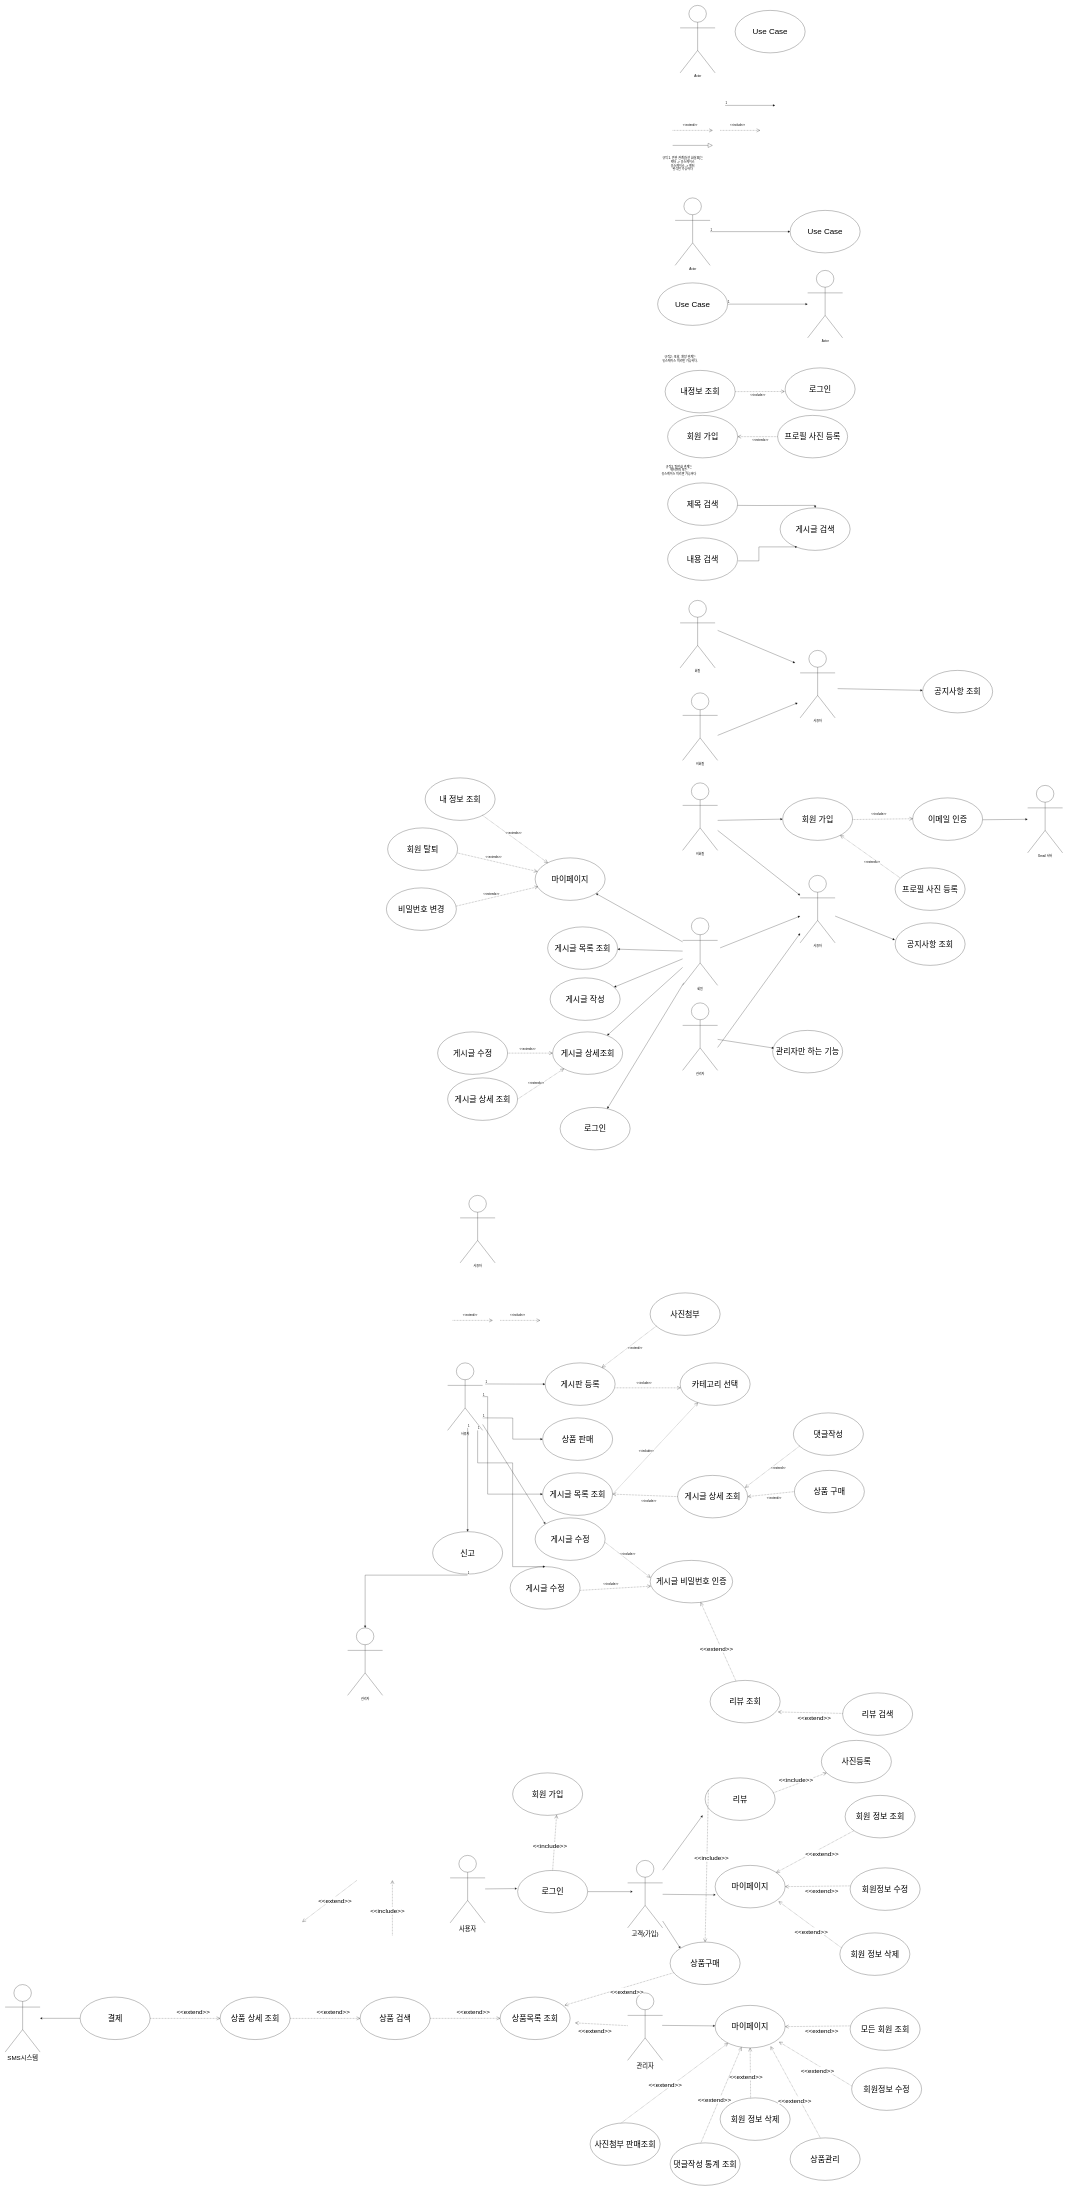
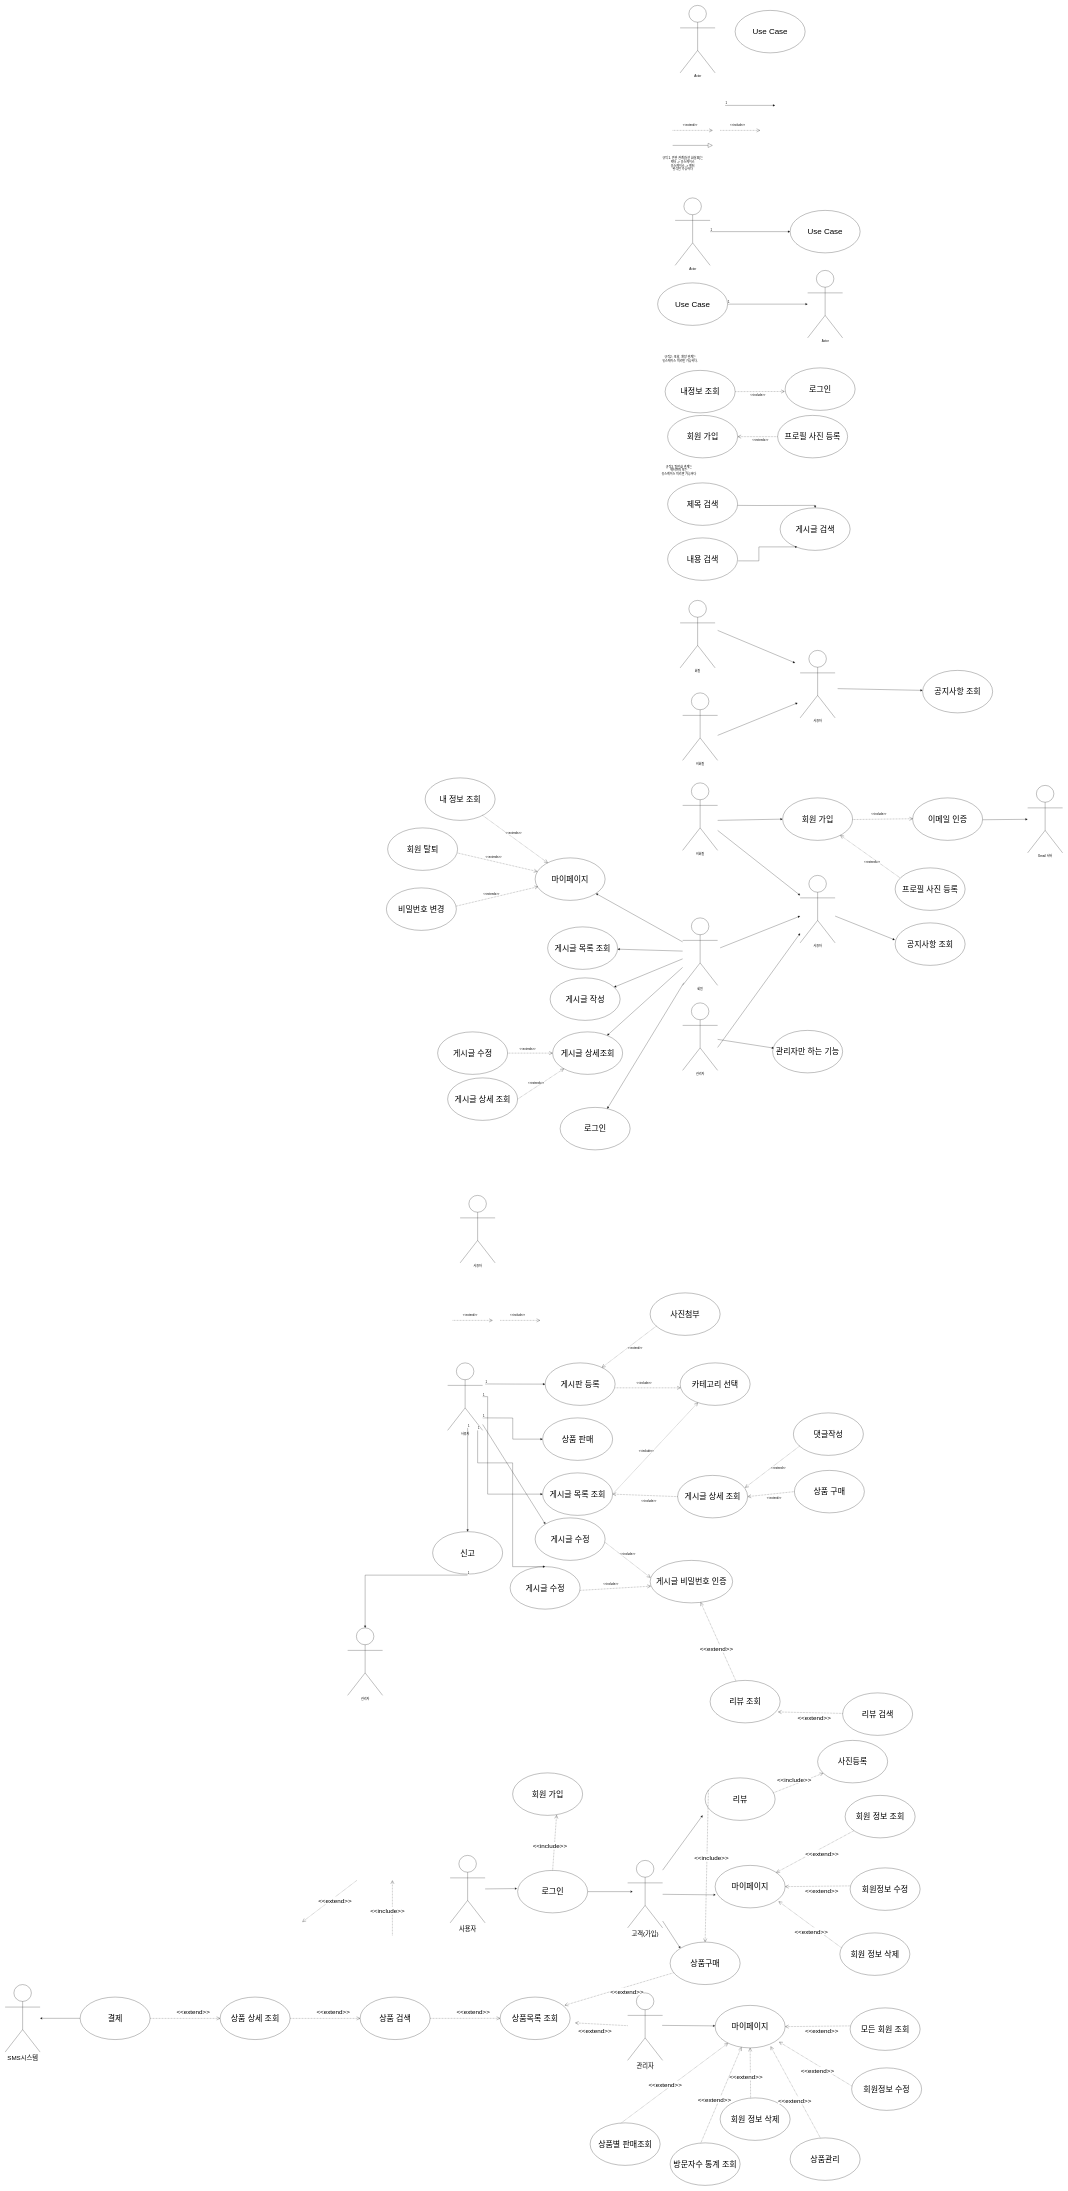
node "사진등록": moved (856, 1761) -> (853, 1761)
node "사진첨부 판매조회": label "사진첨부 판매조회" -> "상품별 판매조회"
node "댓글작성 통계 조회": label "댓글작성 통계 조회" -> "방문자수 통계 조회"
